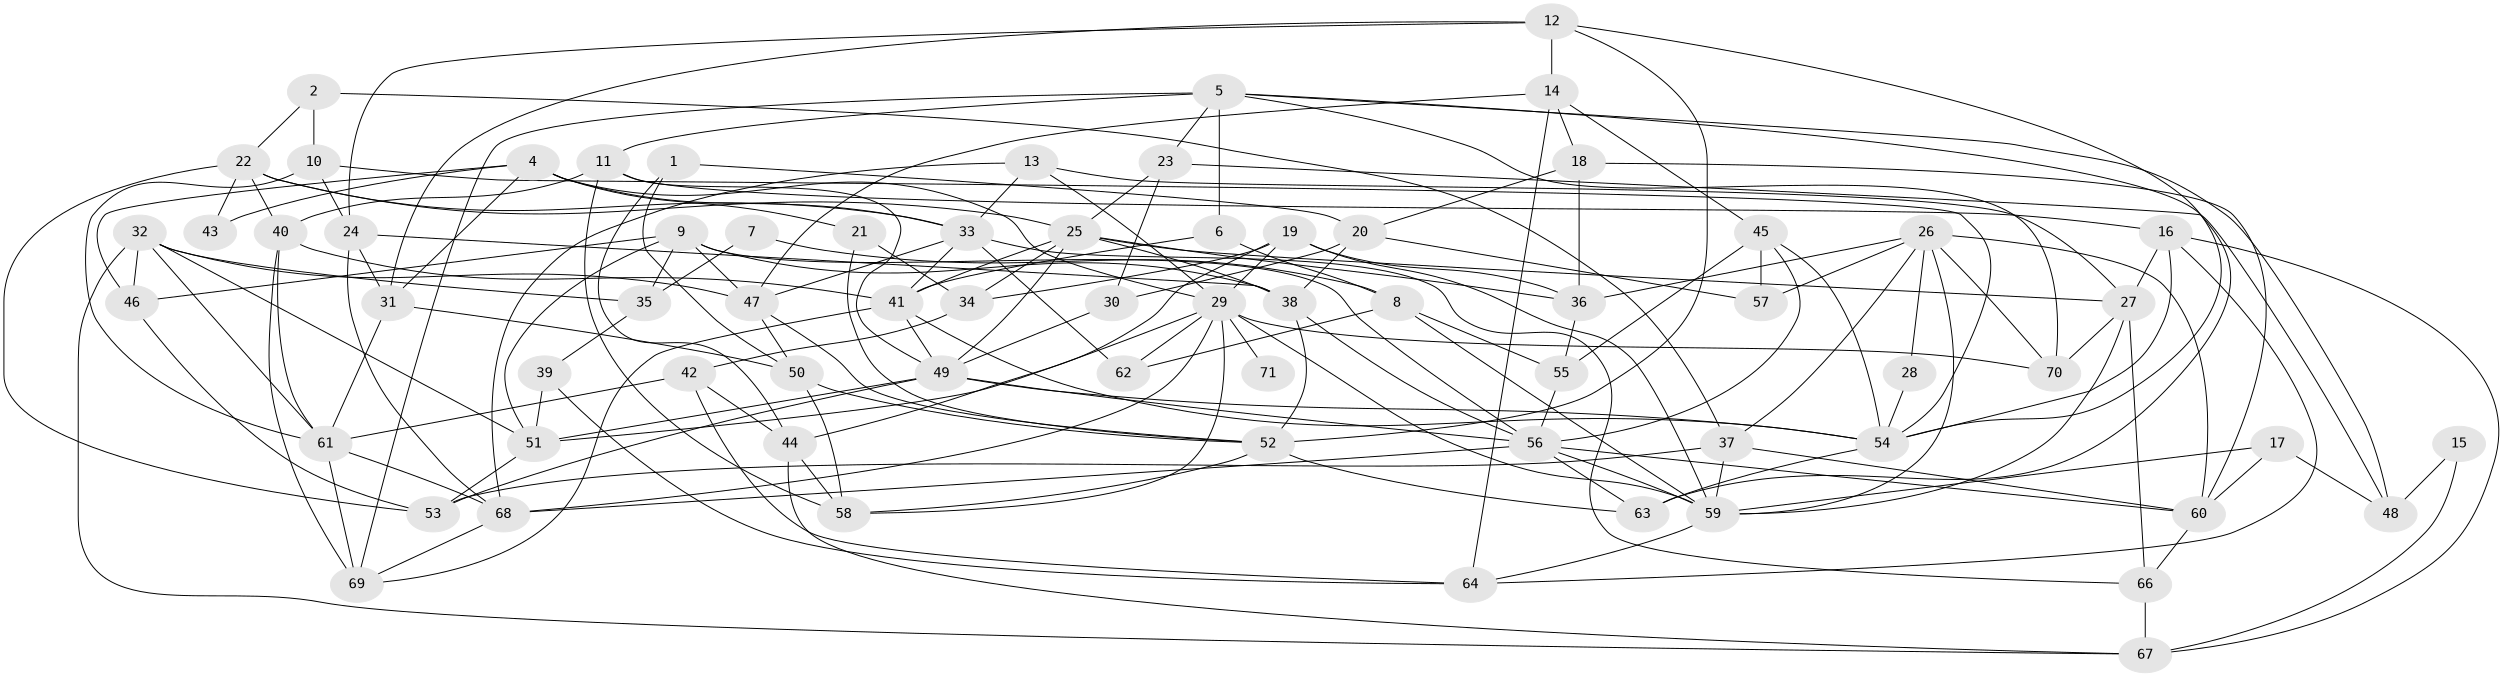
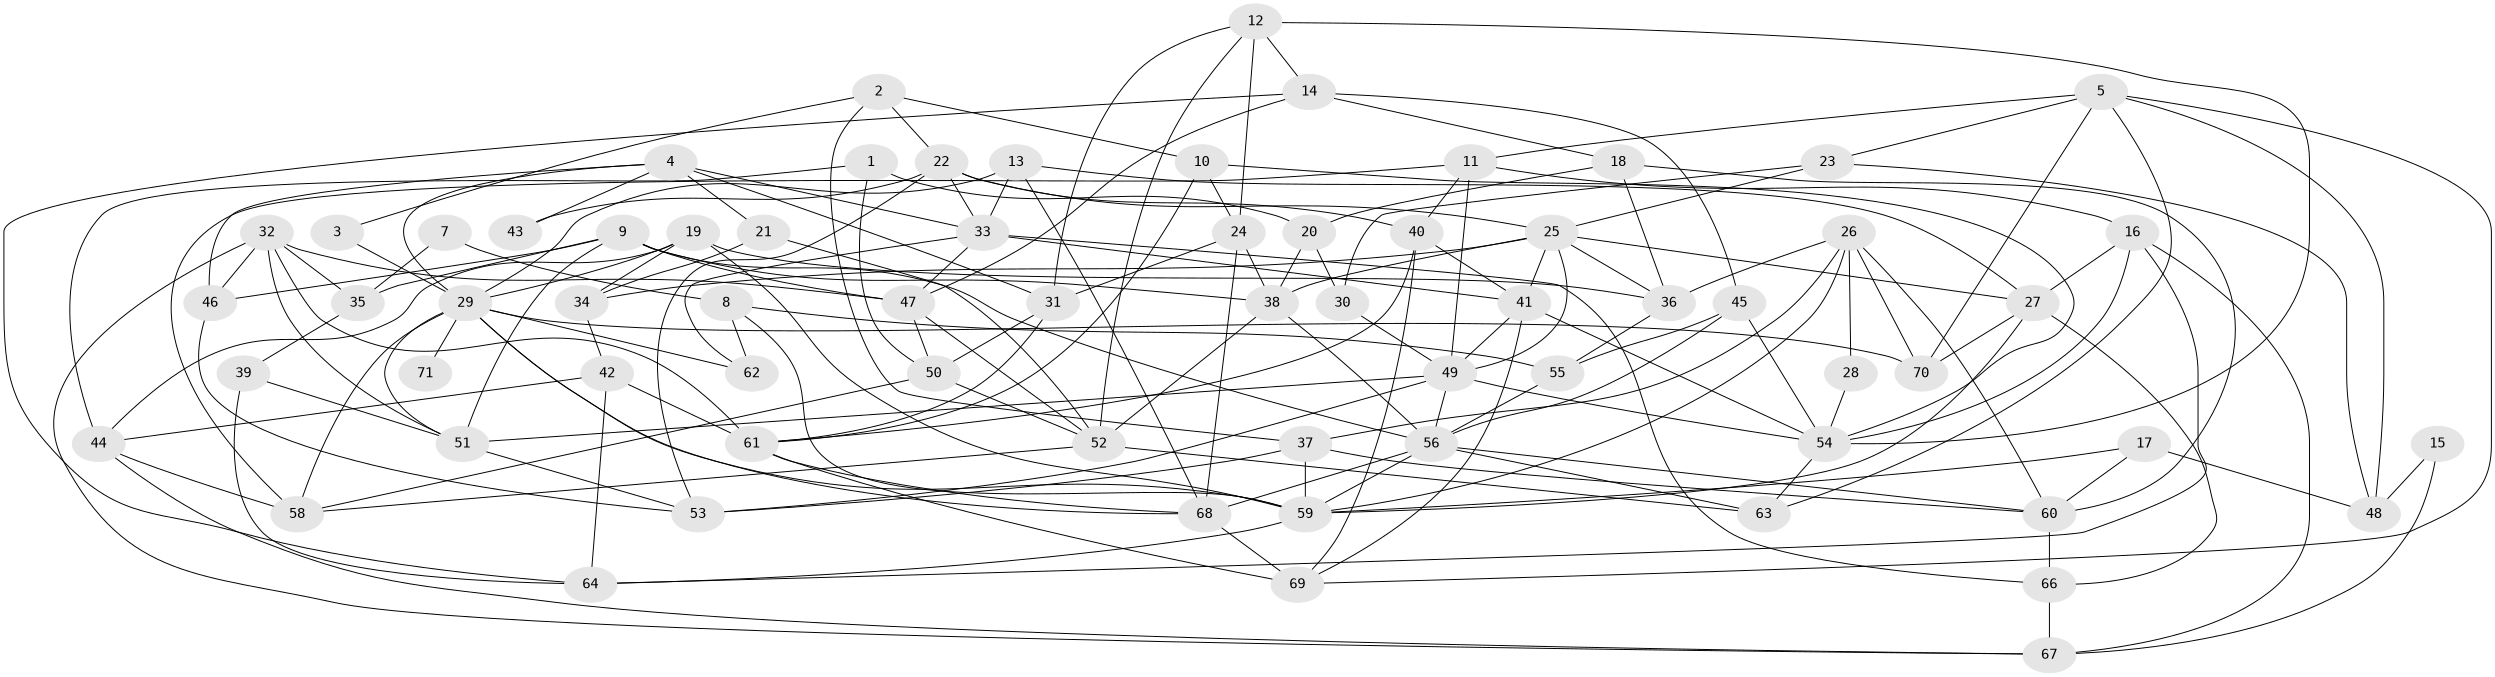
node "3": added
node "6": removed
node "57": removed
